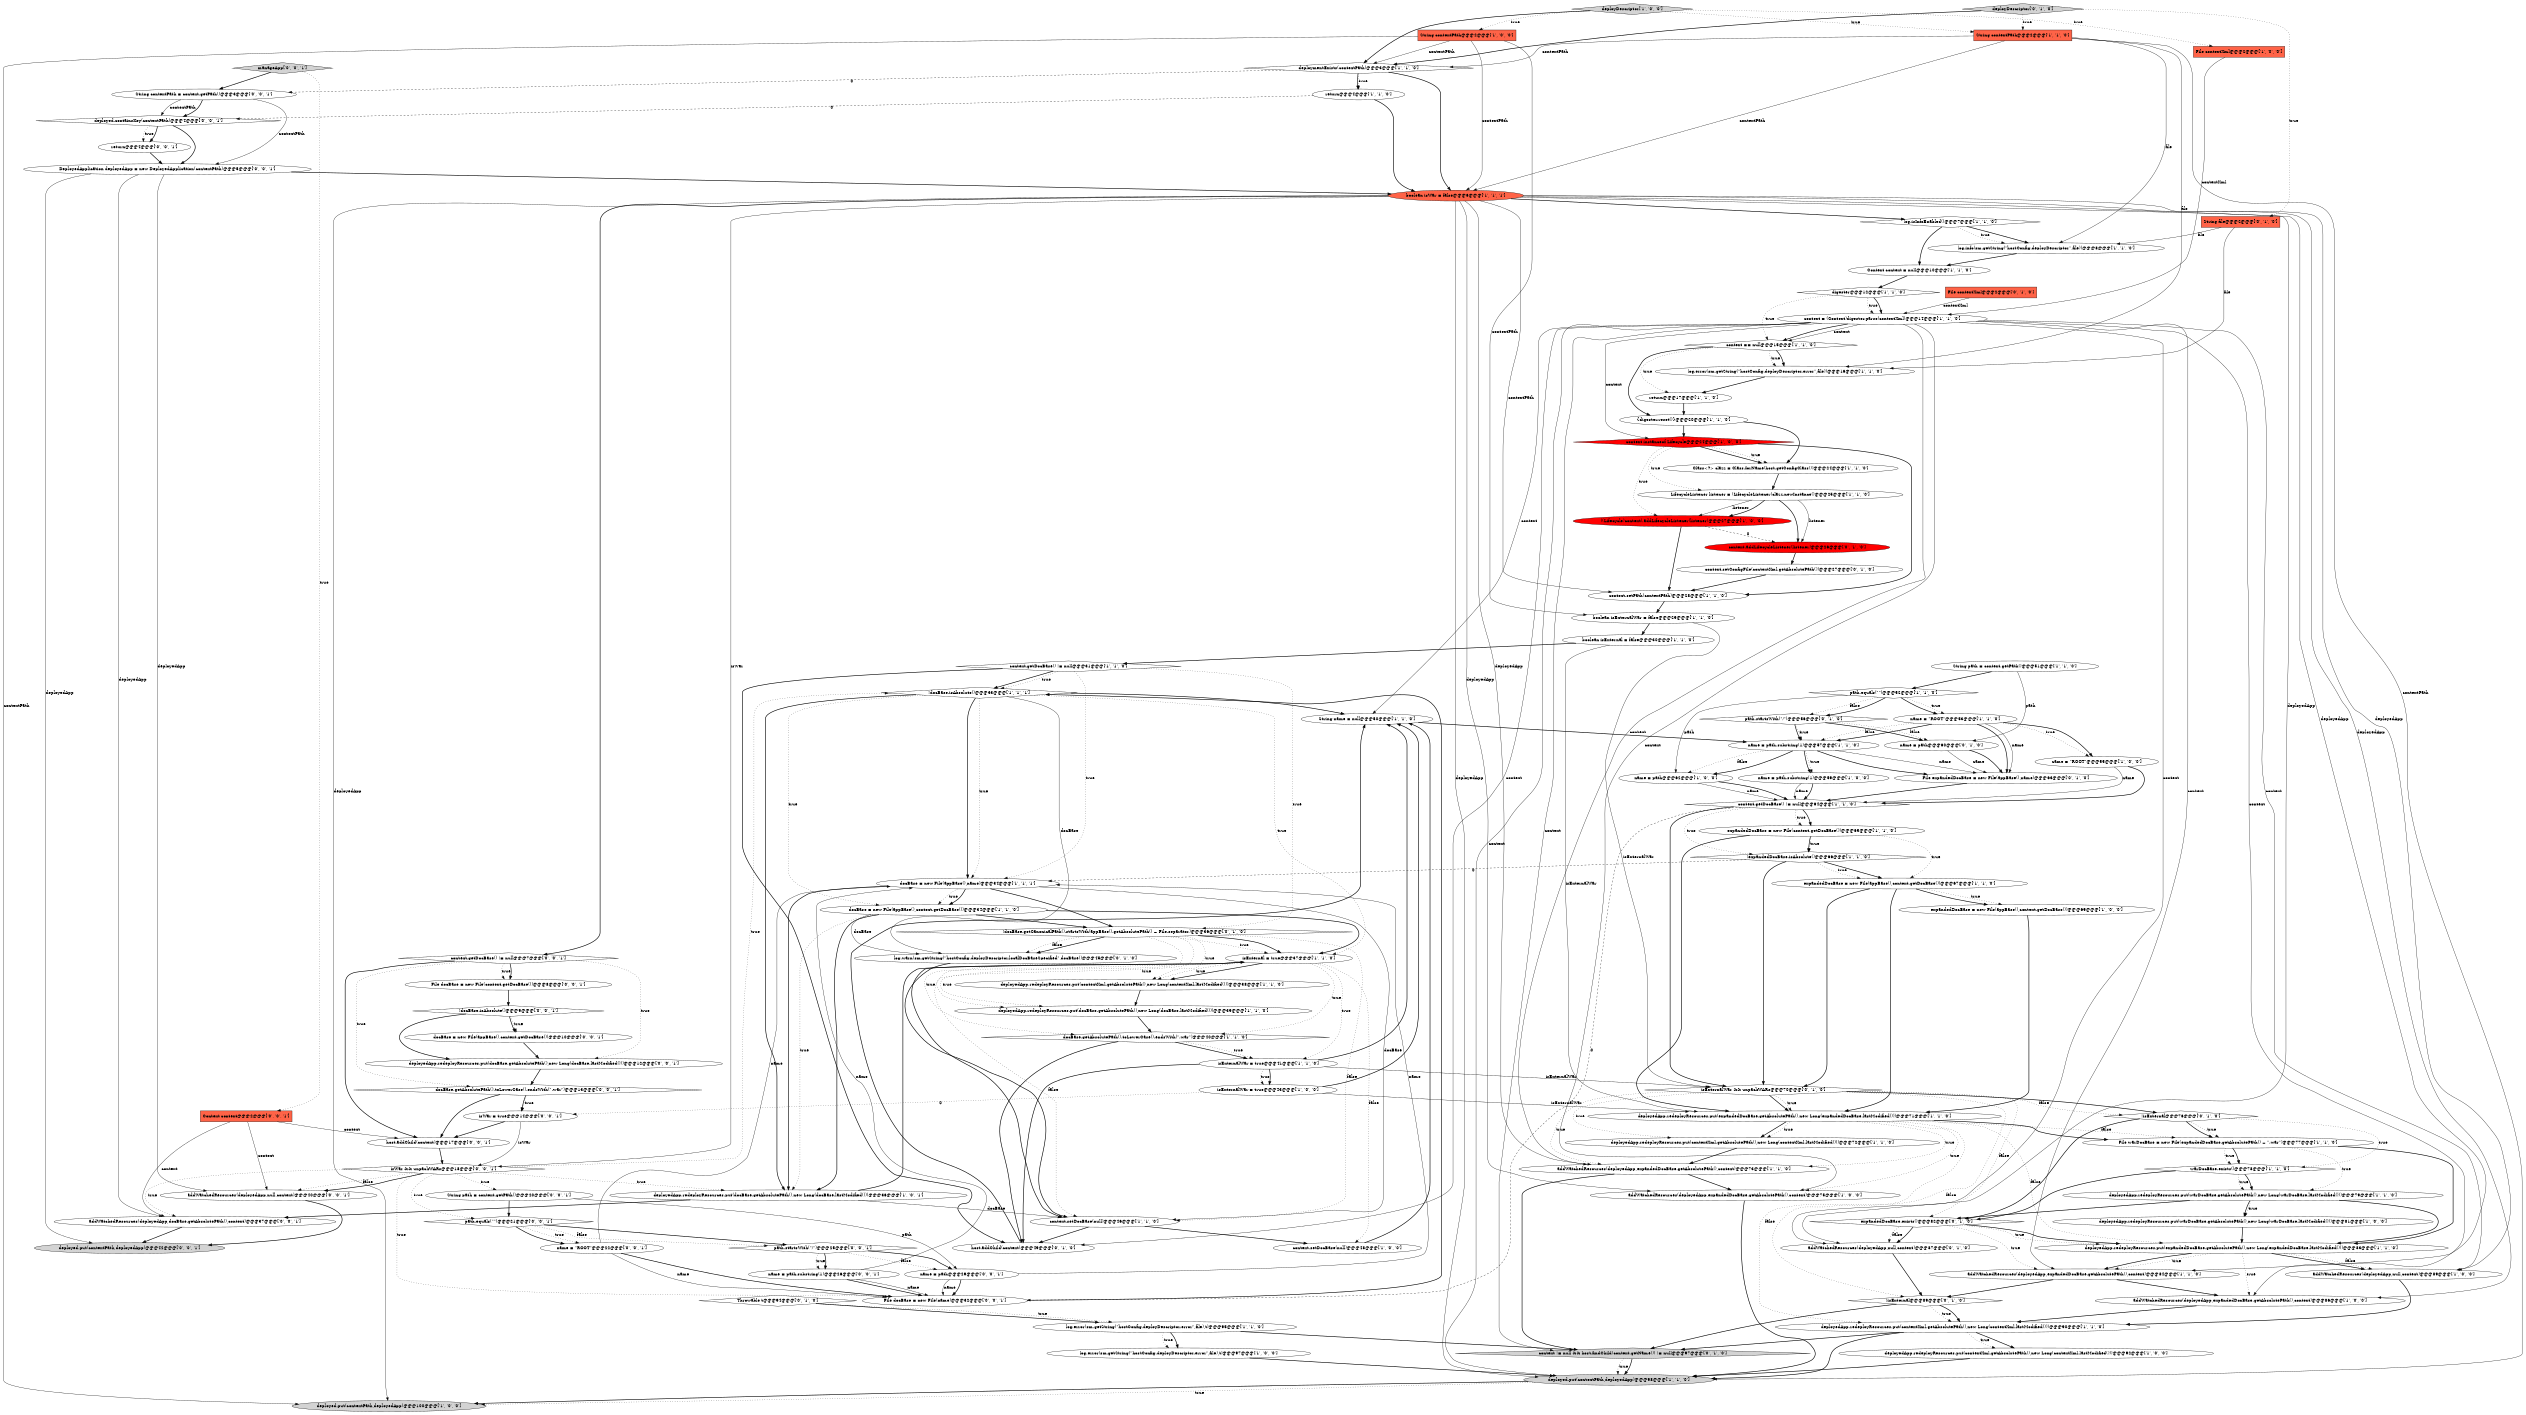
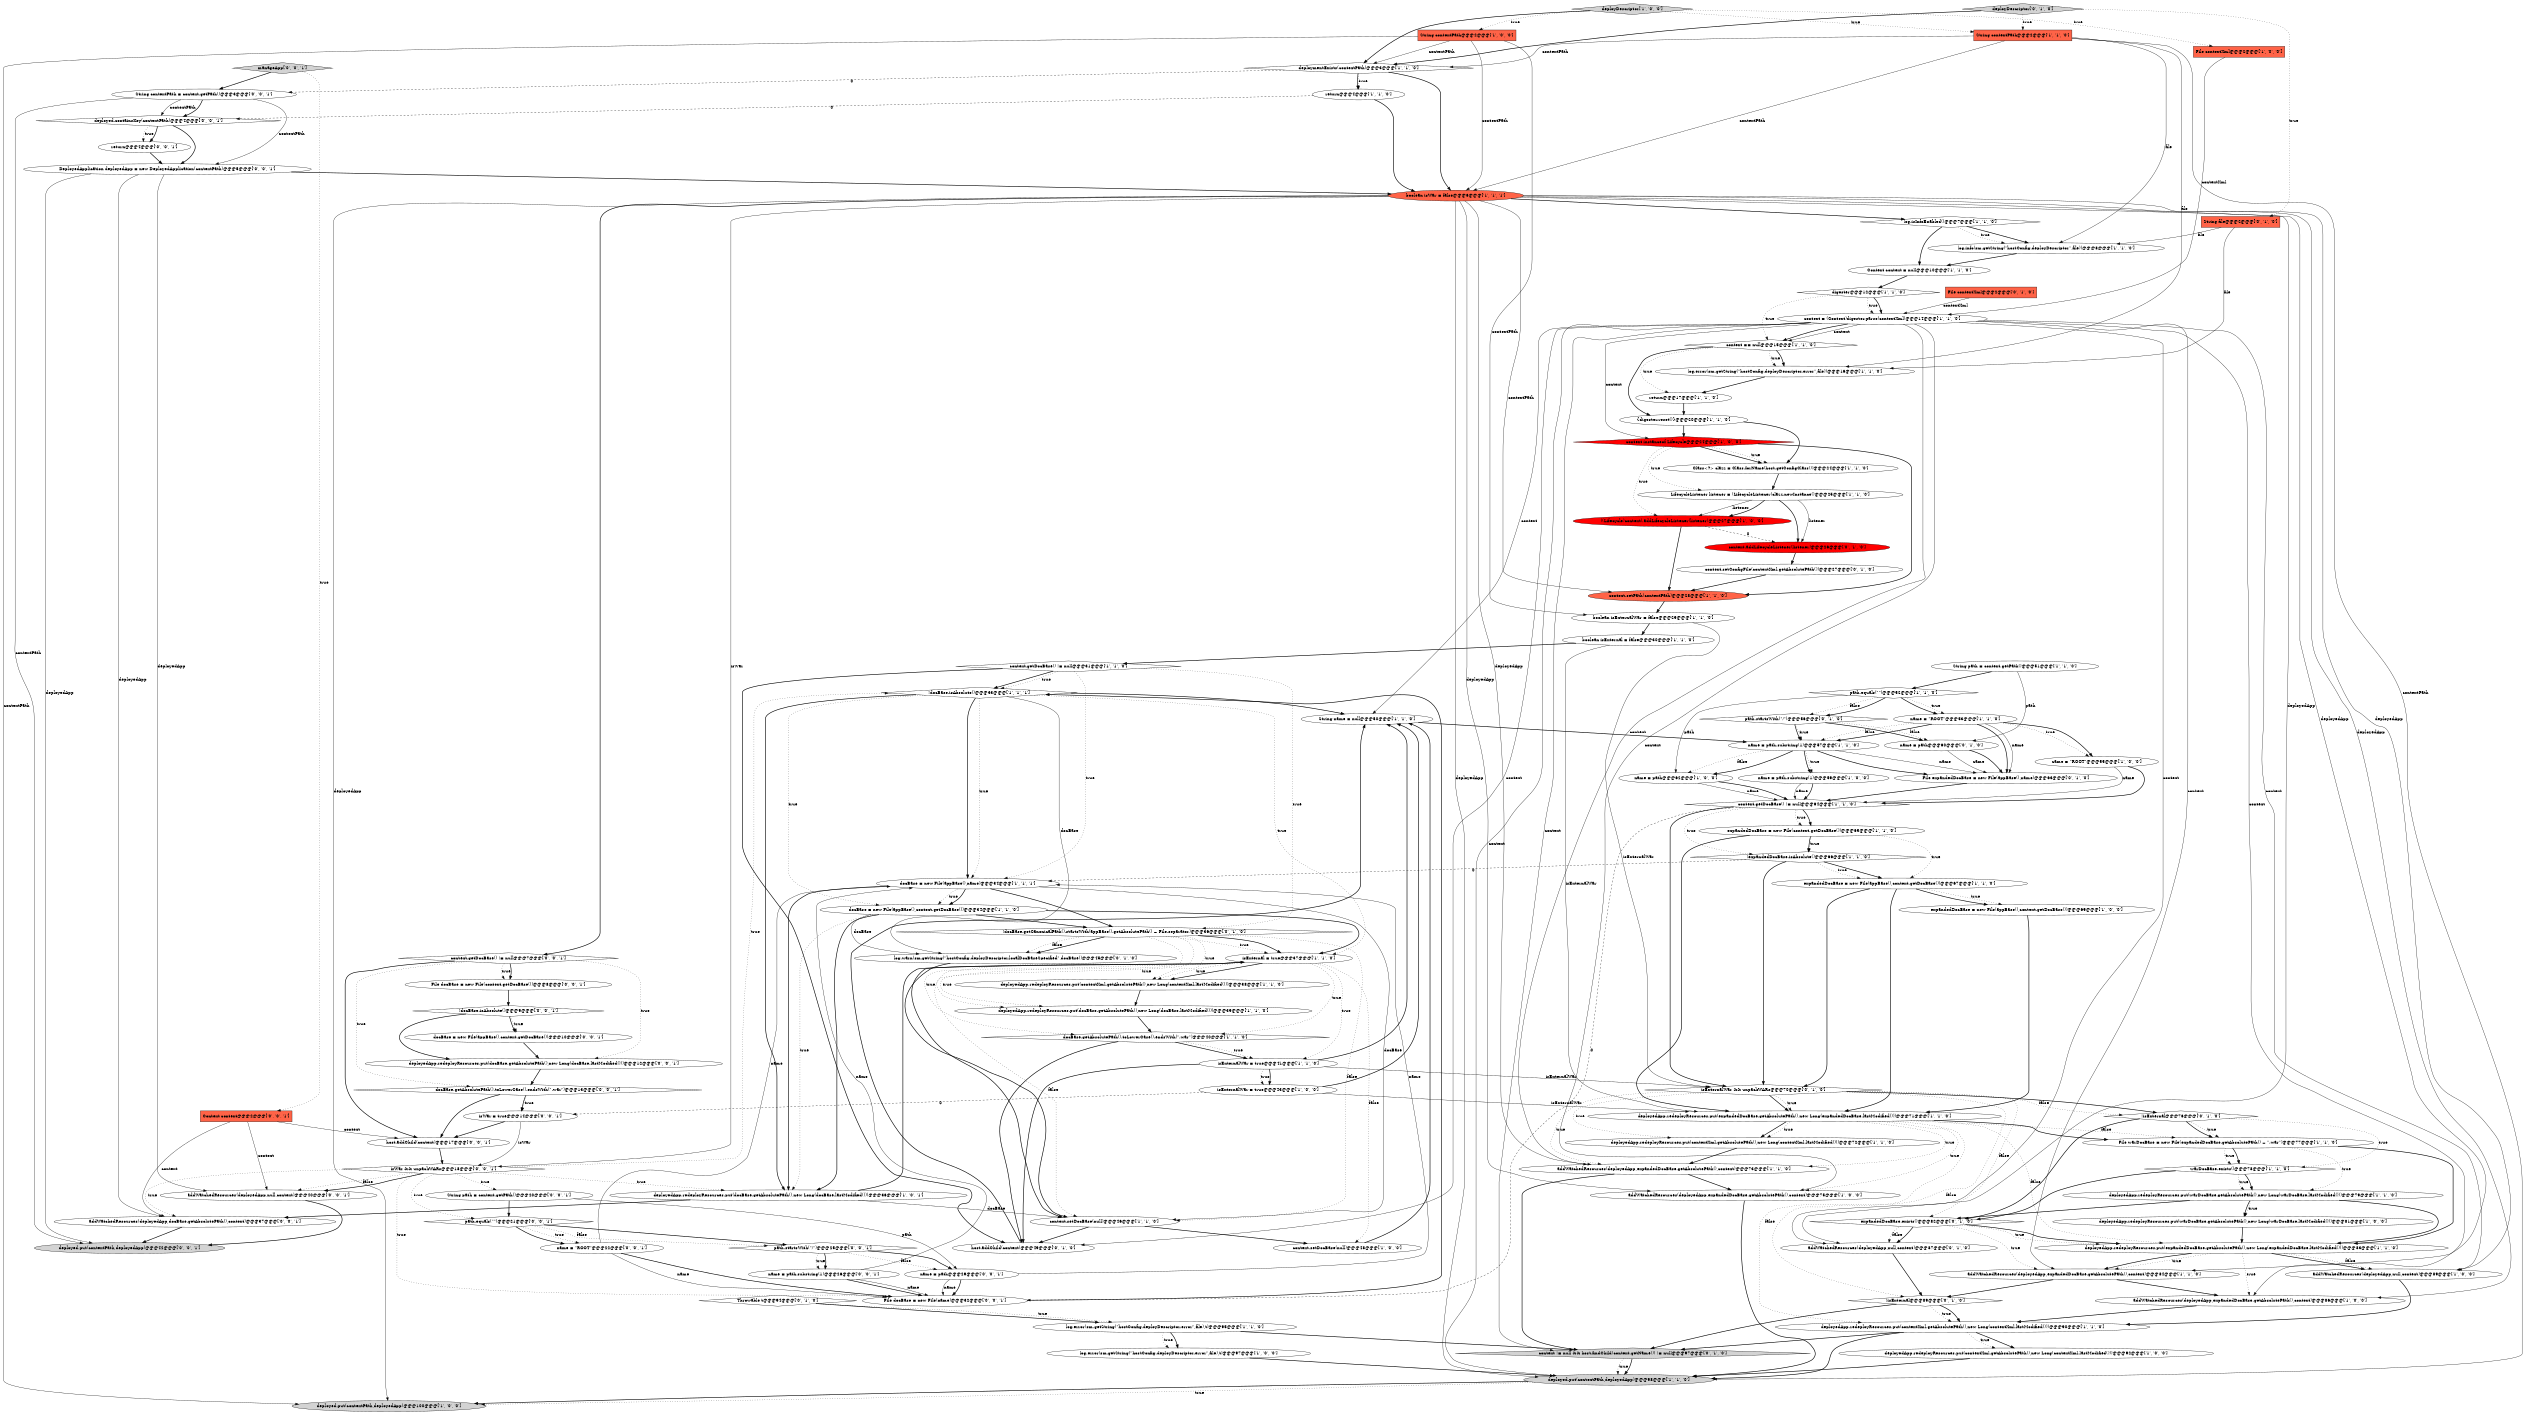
node "context.setPath(contextPath)@@@28@@@['1', '1', '0']": fillcolor white -> tomato
edge "String contextPath = context.getPath()@@@3@@@['0', '0', '1']" -> "deployed.put(contextPath,deployedApp)@@@42@@@['0', '0', '1']": added, label "contextPath"
edge "isExternalWar = true@@@43@@@['1', '0', '0']" -> "isWar = true@@@14@@@['0', '0', '1']": style dotted -> dashed
